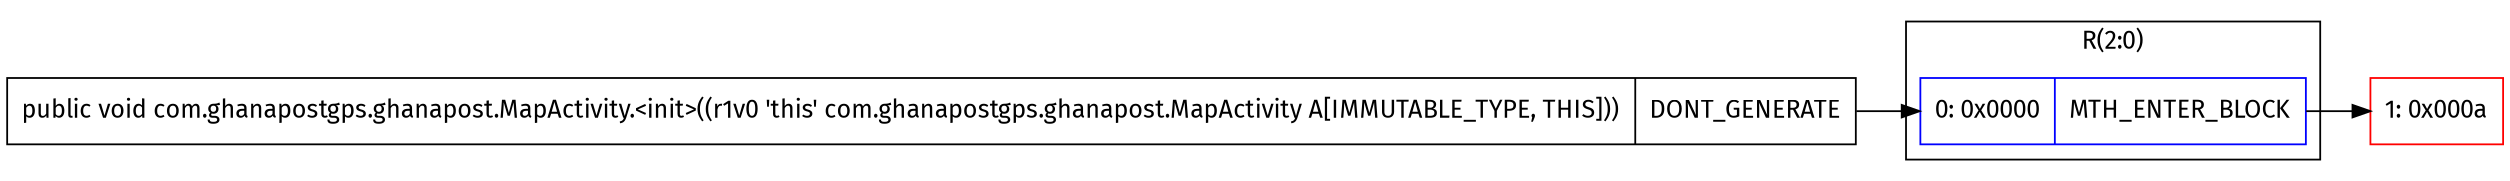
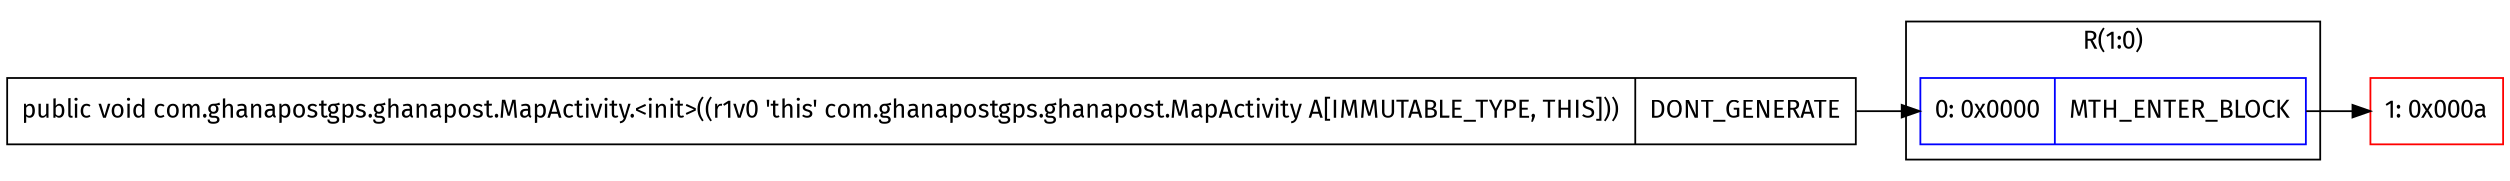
cluster "R(2:0)": label "R(2:0)" -> "R(1:0)"
